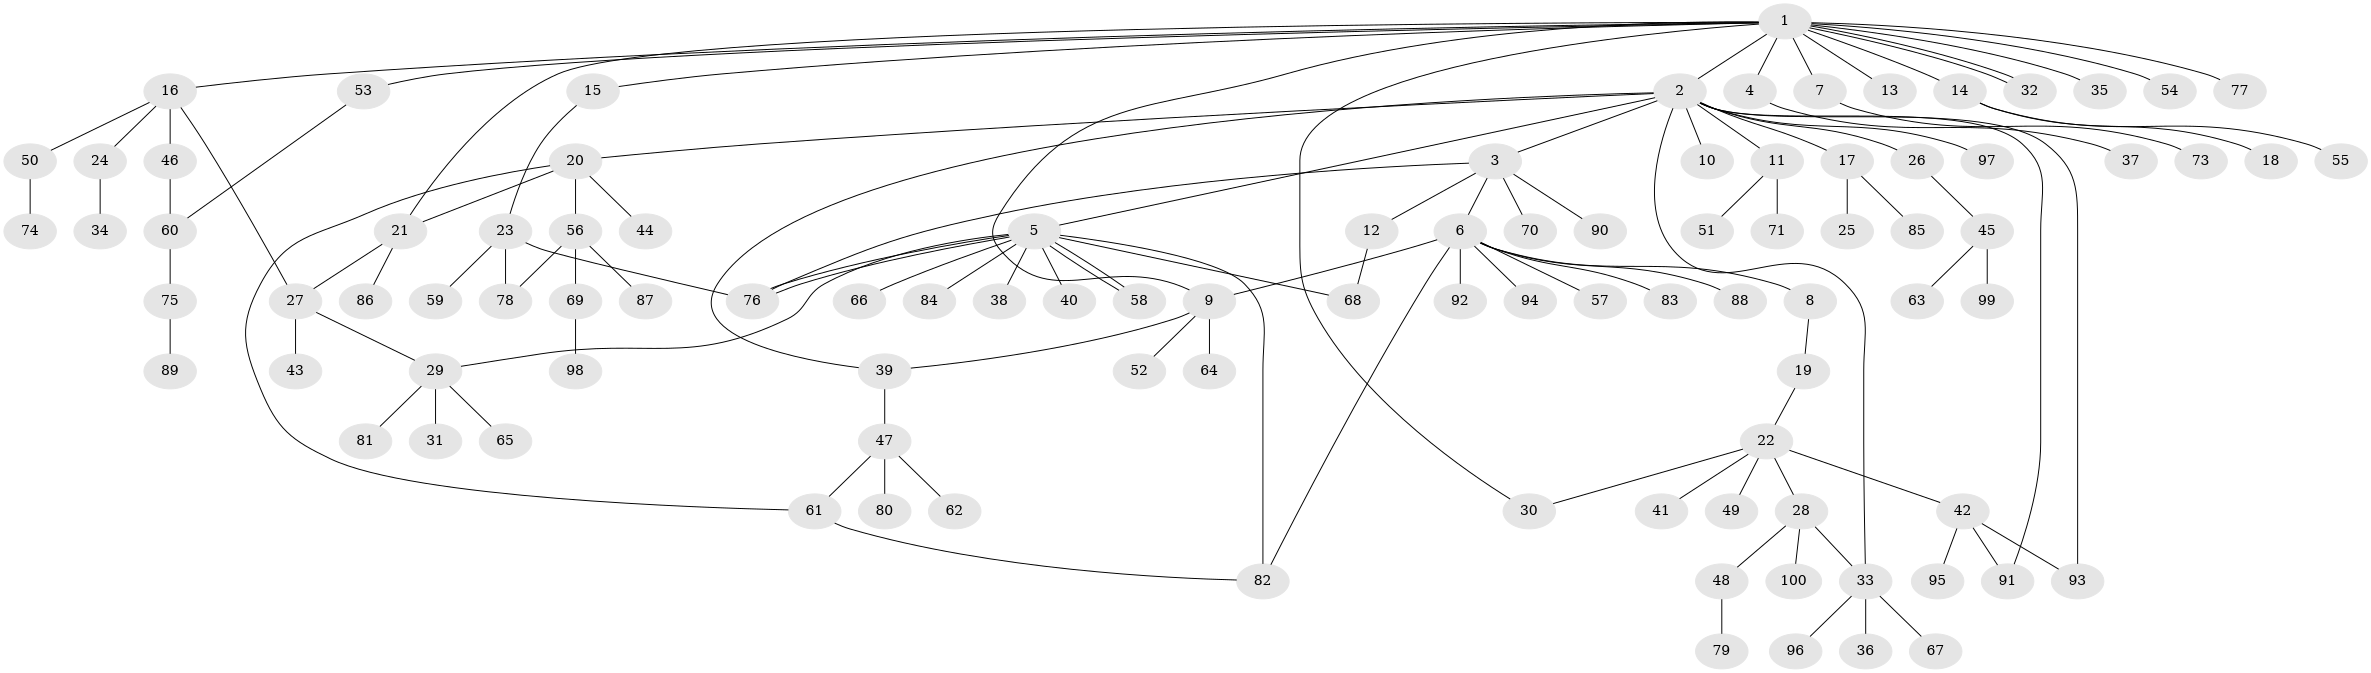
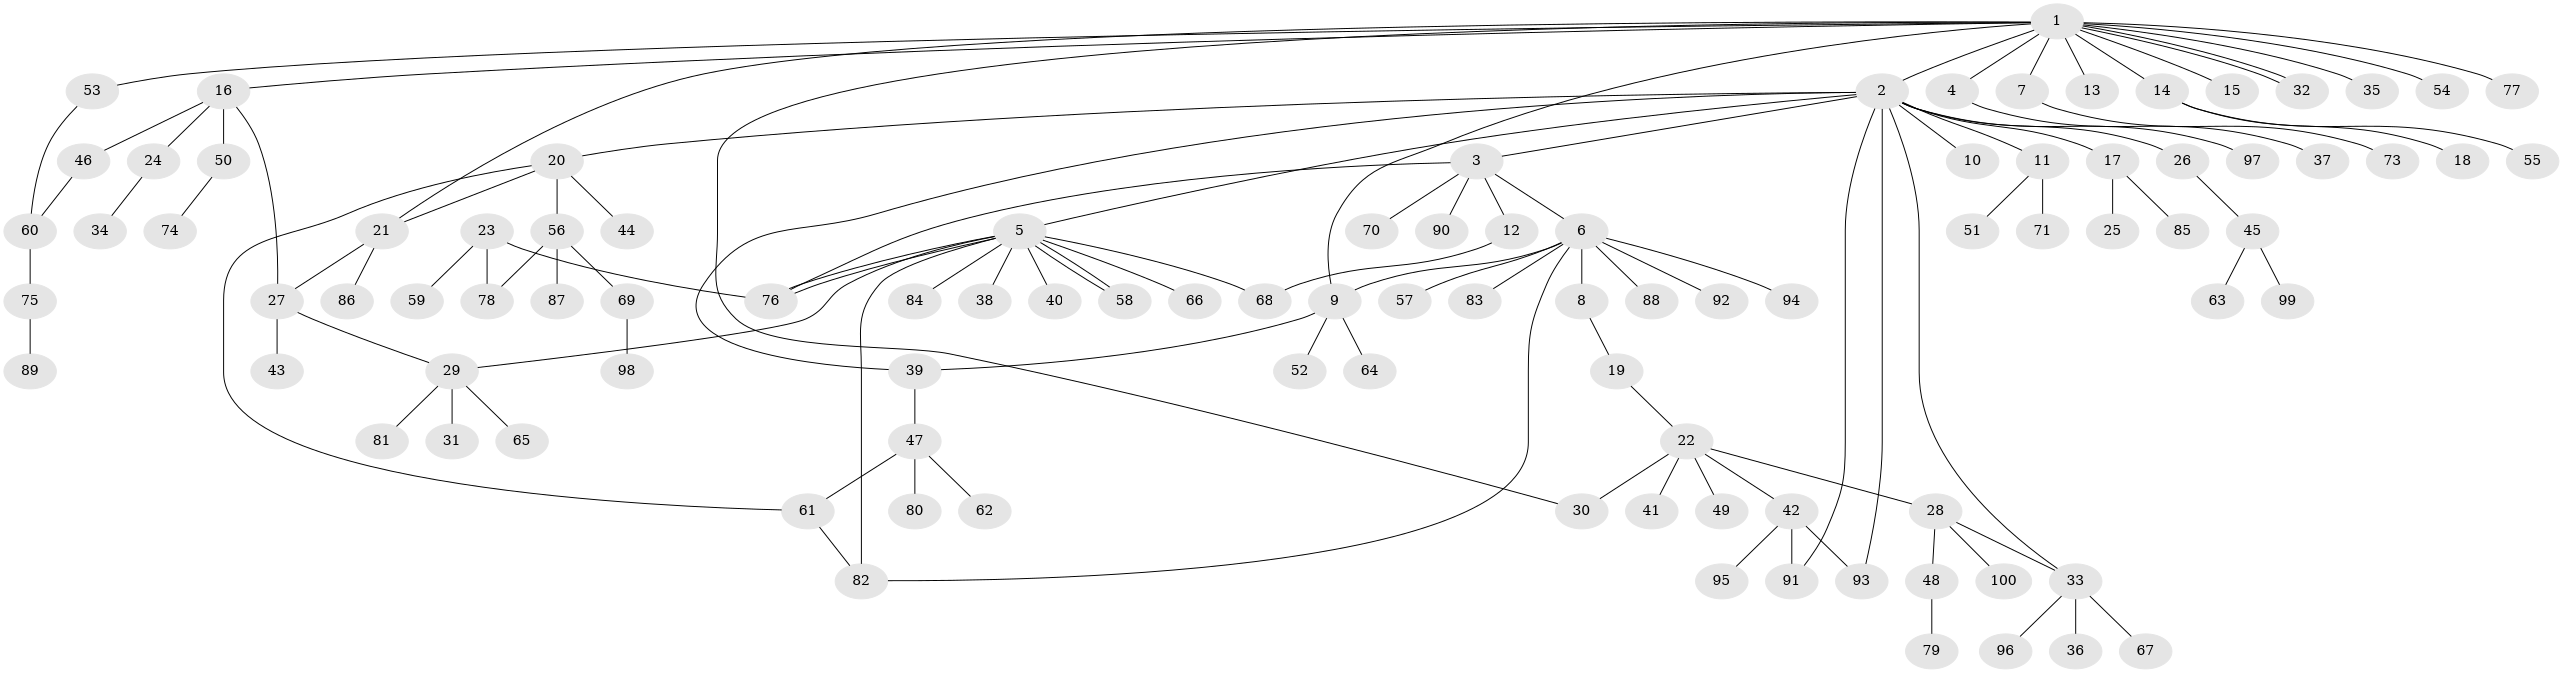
edge "15" -- "23": removed
